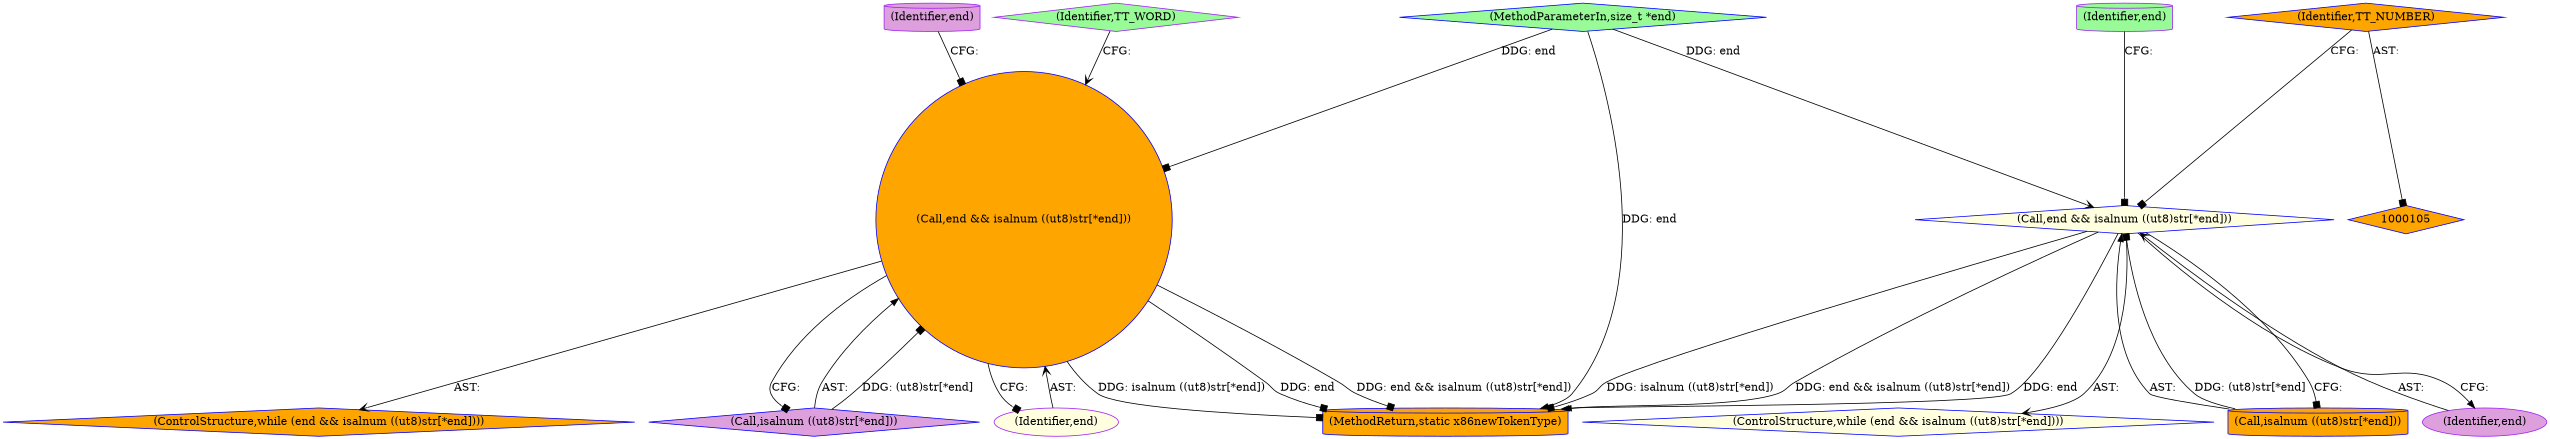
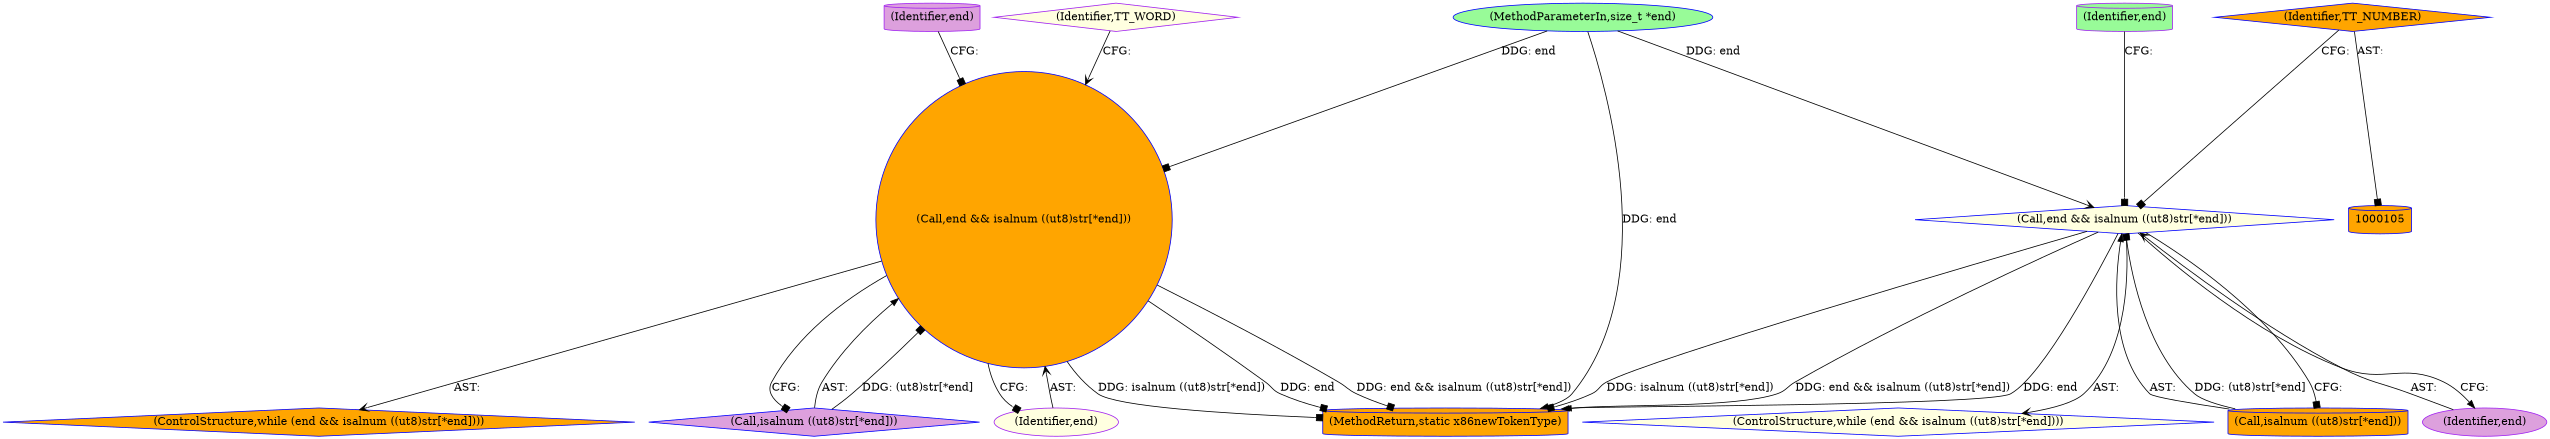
node "(Identifier,TT_WORD)": fillcolor palegreen -> lightyellow
node "(MethodParameterIn,size_t *end)": shape diamond -> ellipse
node "1000105": shape diamond -> cylinder
